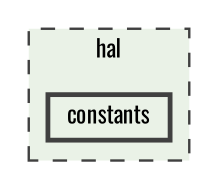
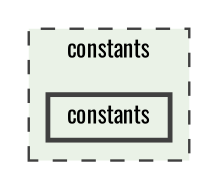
cluster "hal": label "hal" -> "constants"
